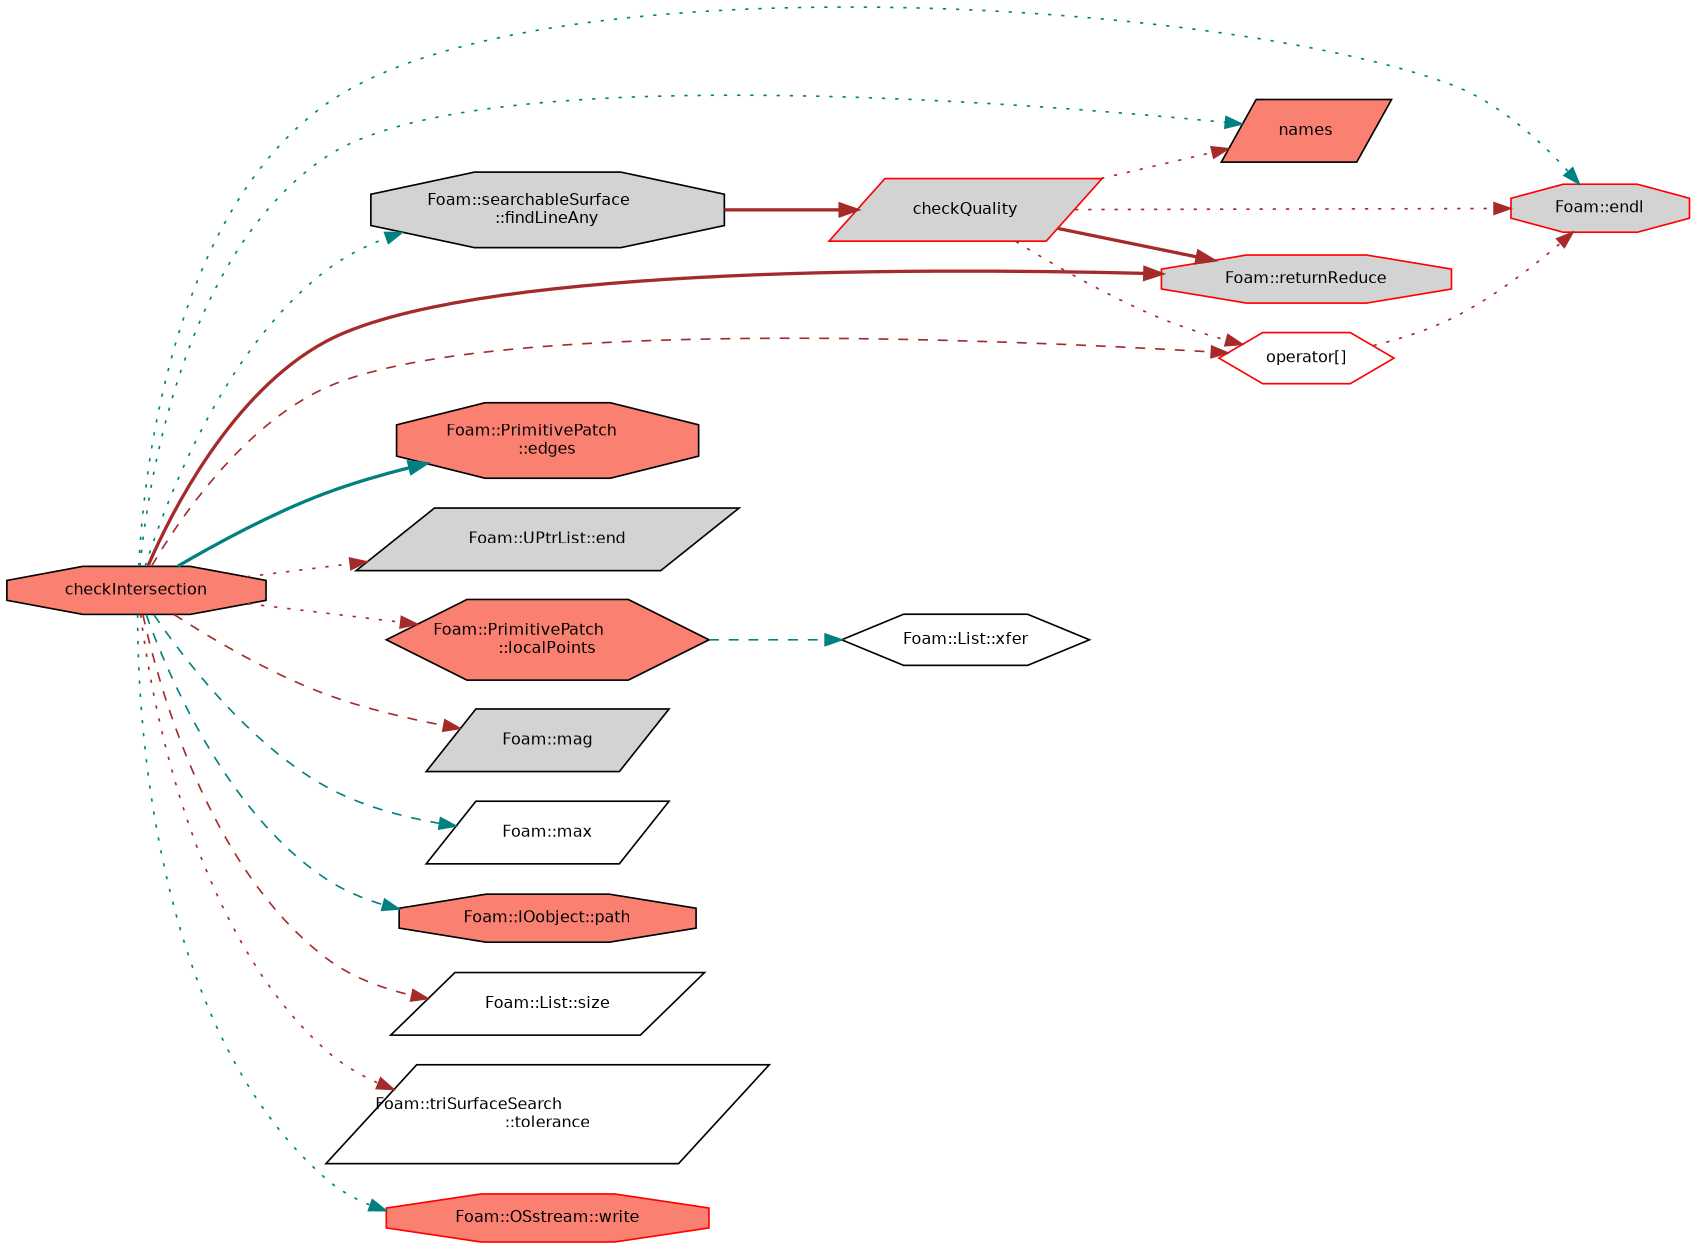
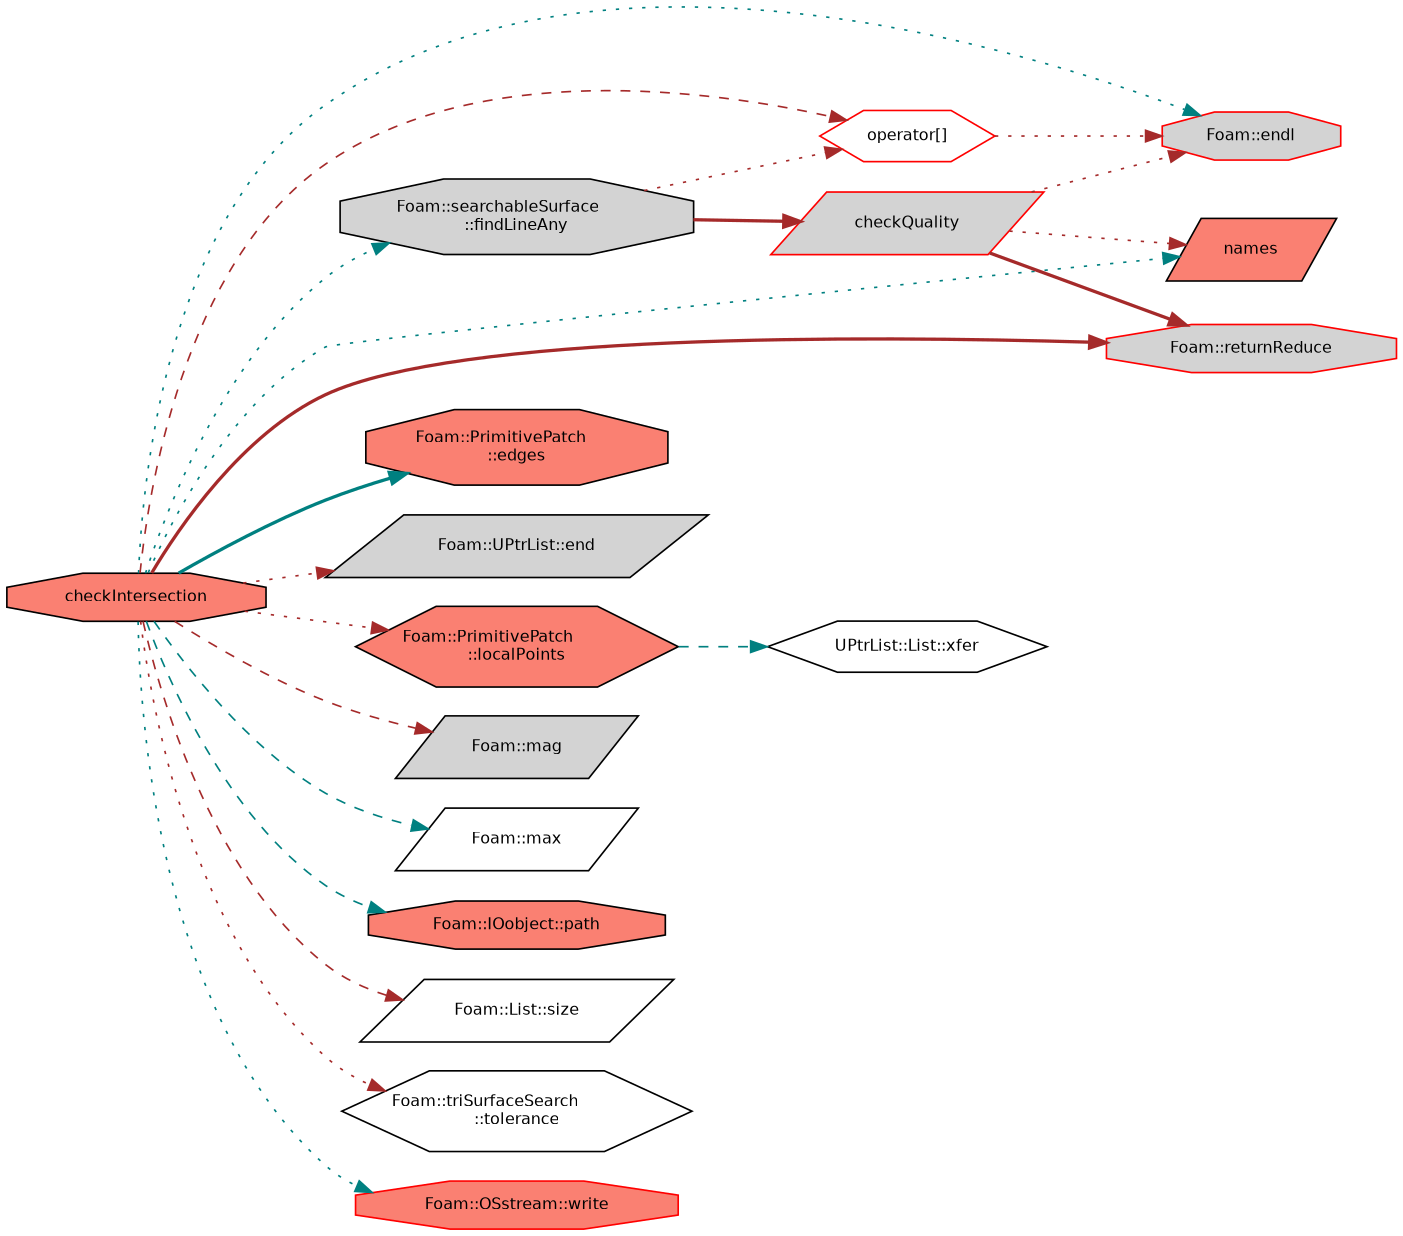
edge "checkQuality" -> "operator[]": now "Foam::searchableSurface ::findLineAny" -> "operator[]"
node "Foam::List::xfer": label "Foam::List::xfer" -> "UPtrList::List::xfer"
node "Foam::triSurfaceSearch ::tolerance": shape parallelogram -> hexagon
